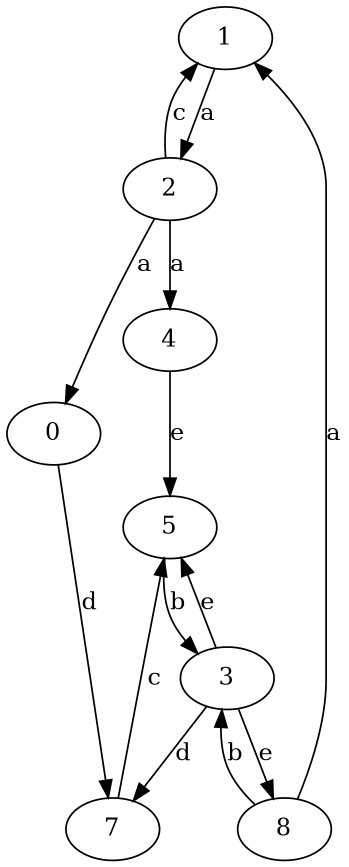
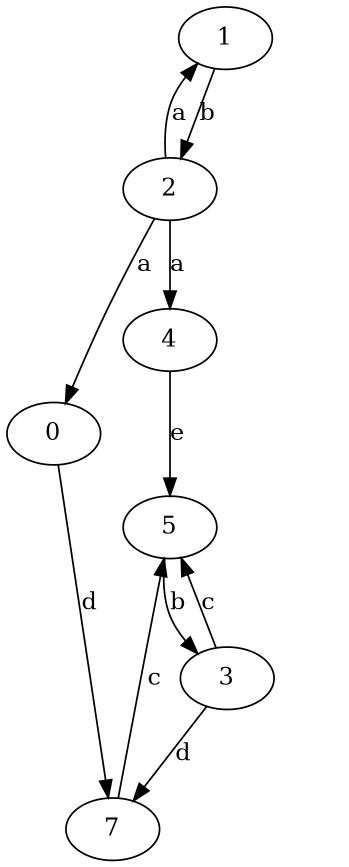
edge "2" -> "1": label "c" -> "a"
edge "1" -> "2": label "a" -> "b"
edge "3" -> "5": label "e" -> "c"
node "8": removed
